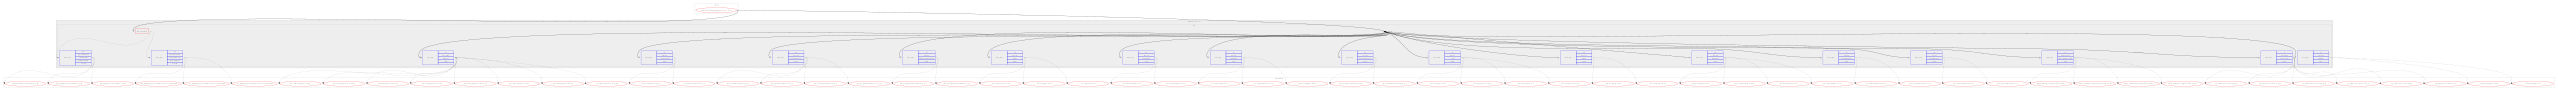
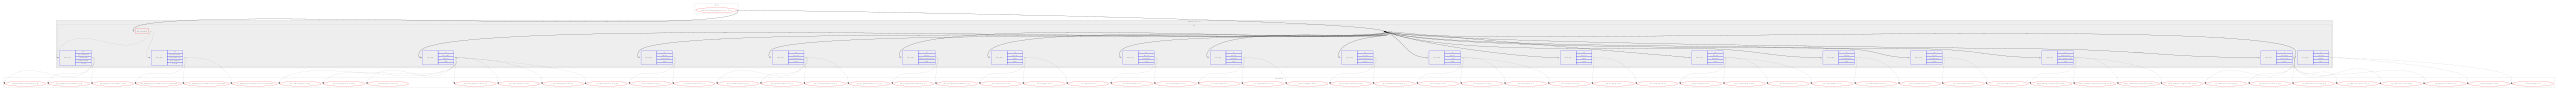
node "dev-libs/openssl-1.0.2m": removed
